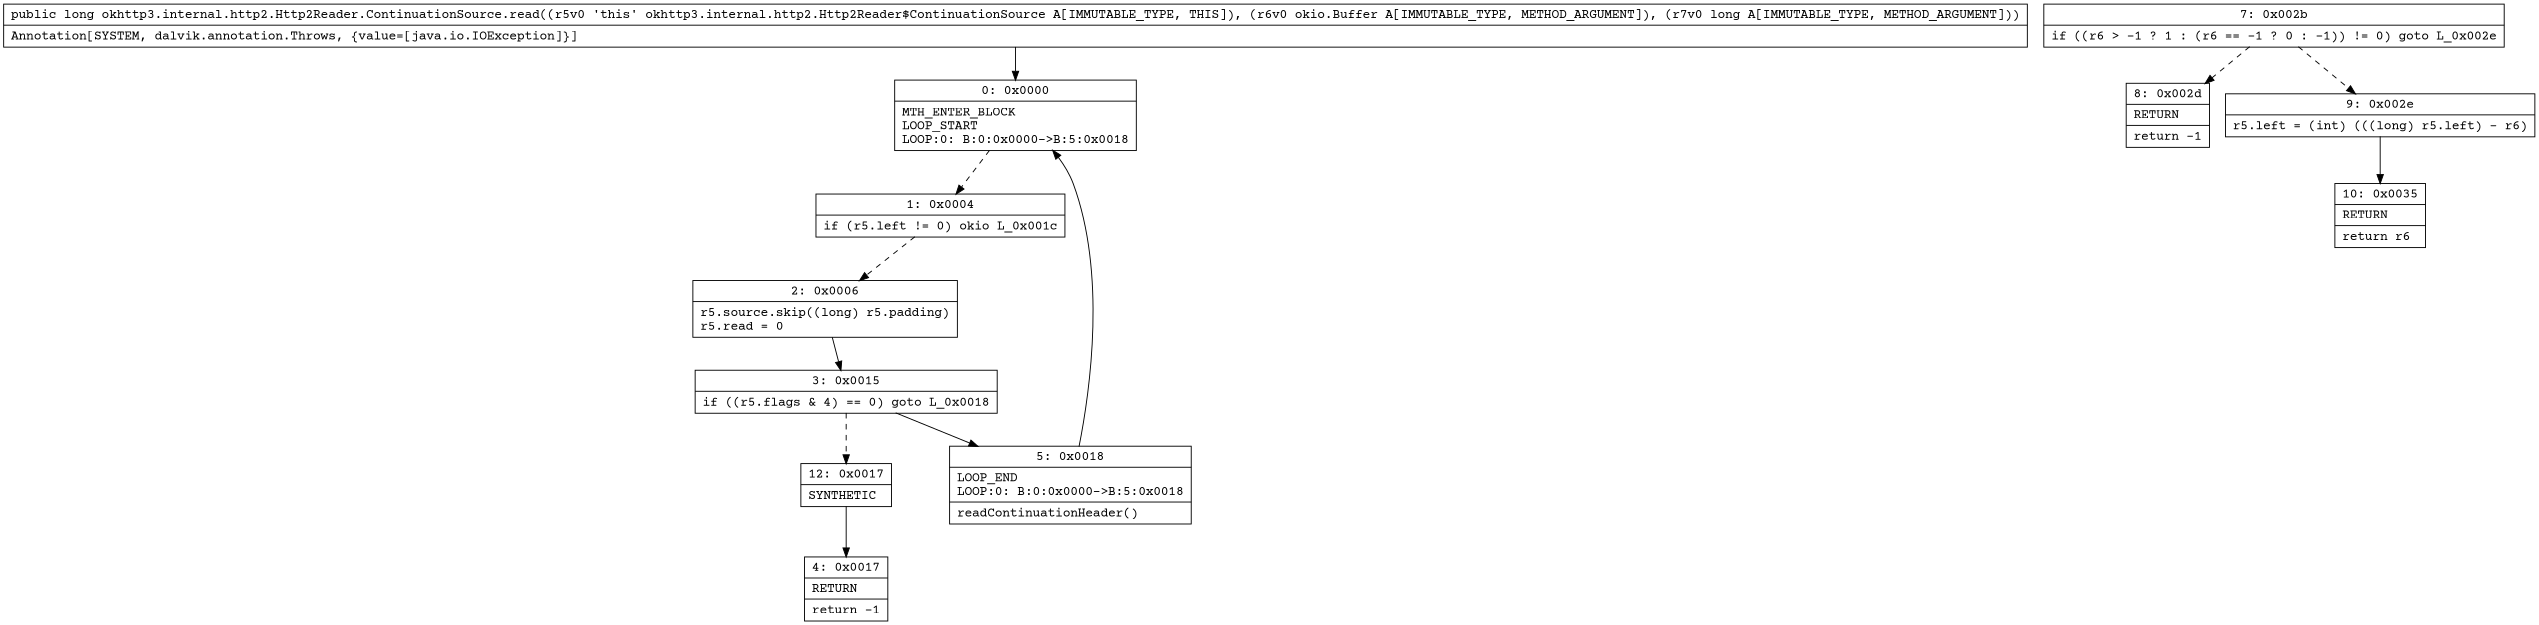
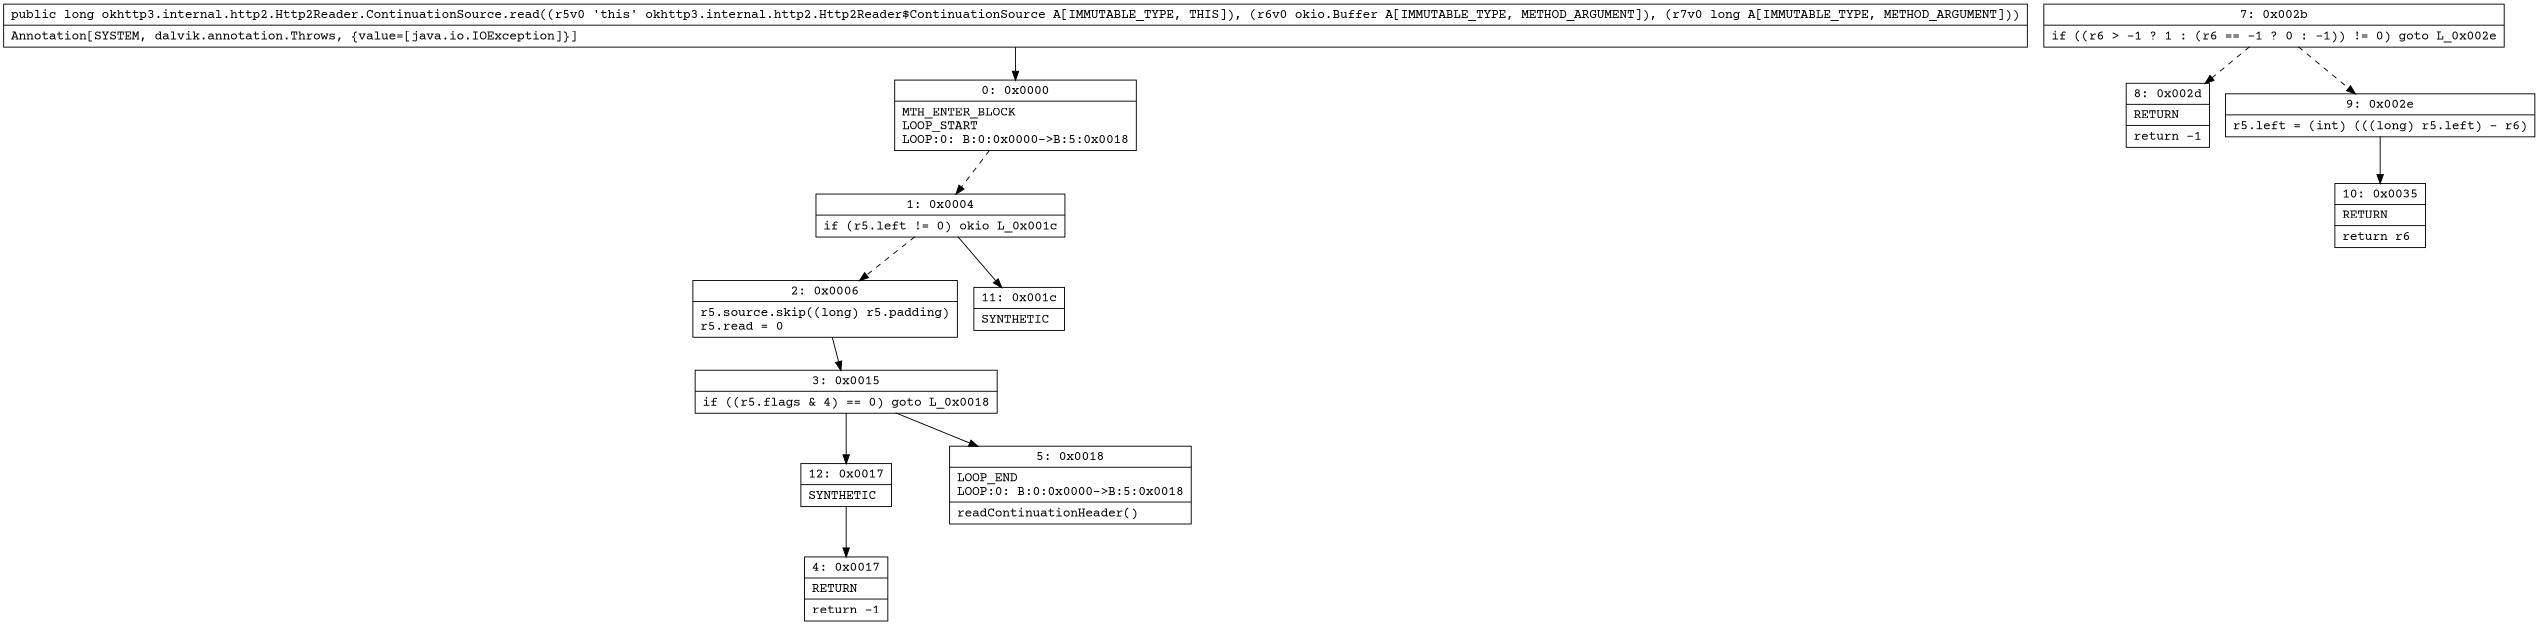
edge "5: 0x0018" -> "0: 0x0000": removed
node "11: 0x001c": added
edge "3: 0x0015" -> "12: 0x0017": style dashed -> solid
